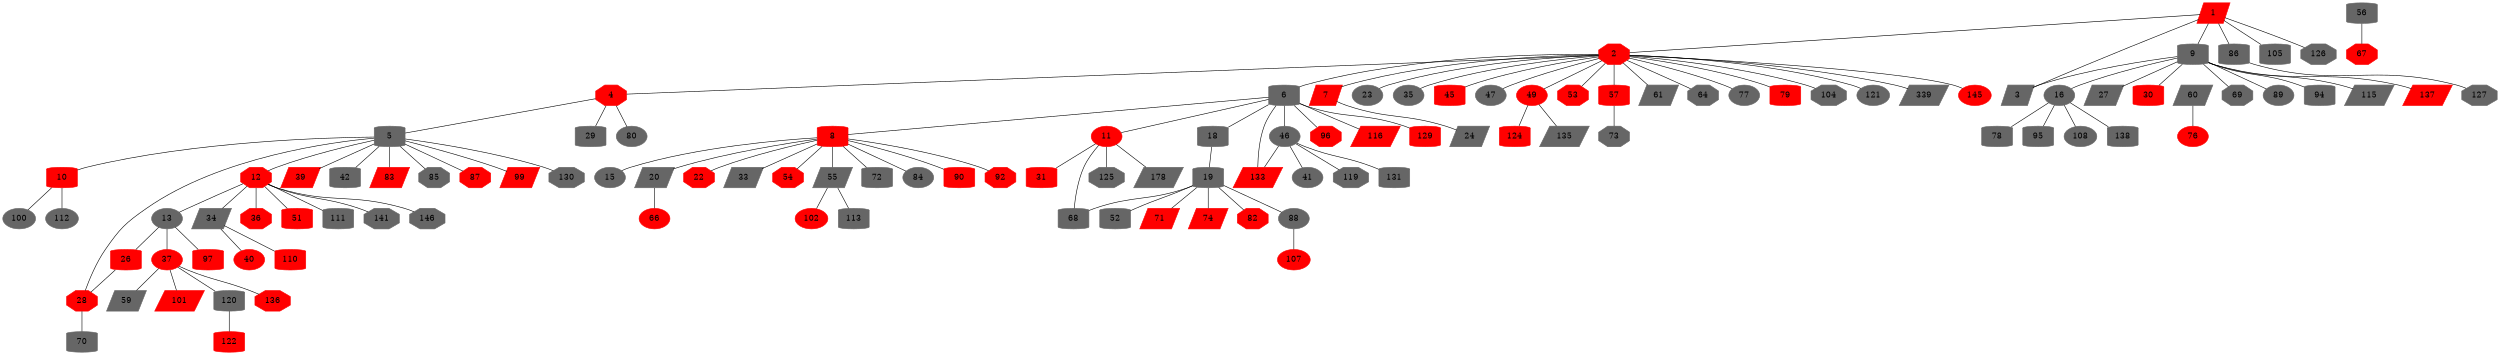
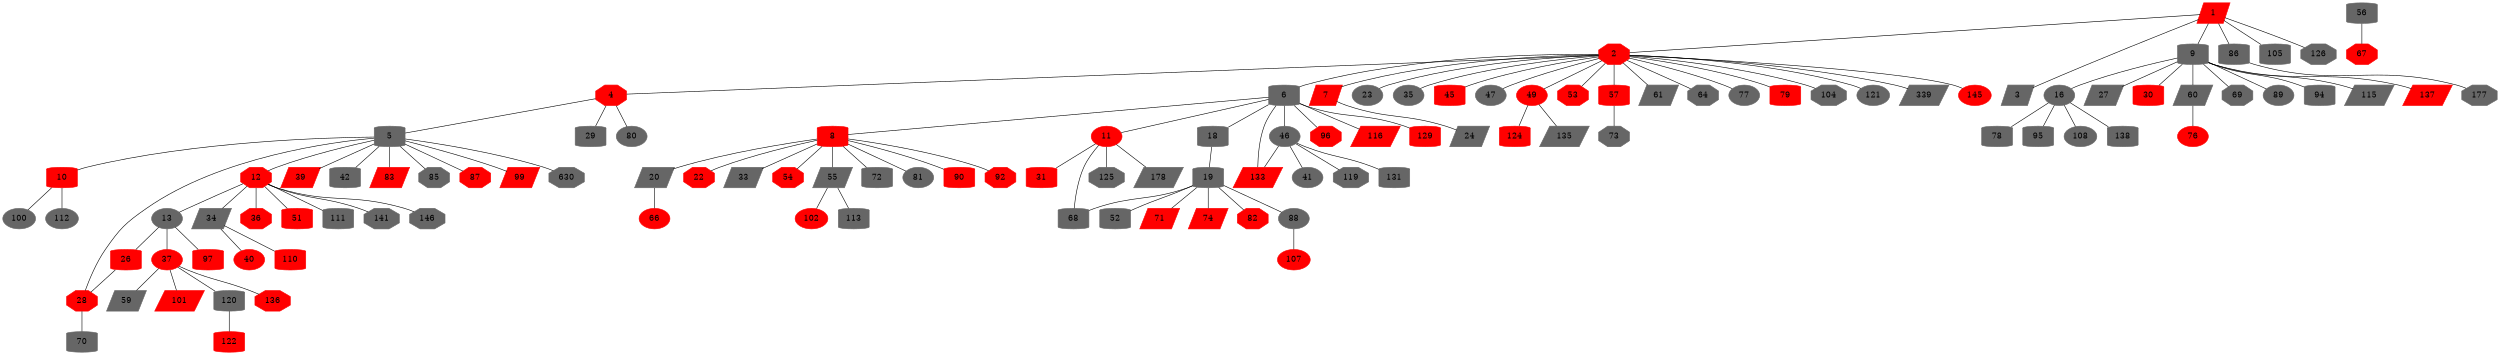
edge "9" -- "3": now "9" -- "60"
node "127": label "127" -> "177"
node "130": label "130" -> "630"
node "15": removed
node "84": label "84" -> "81"
